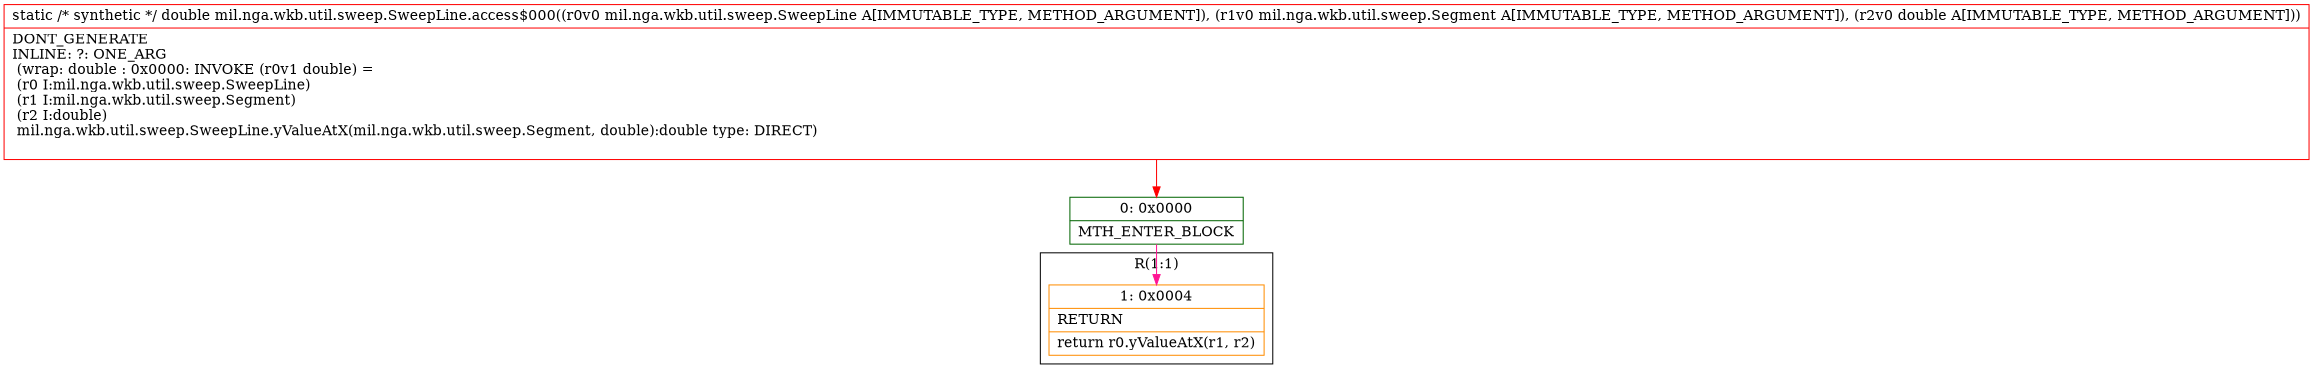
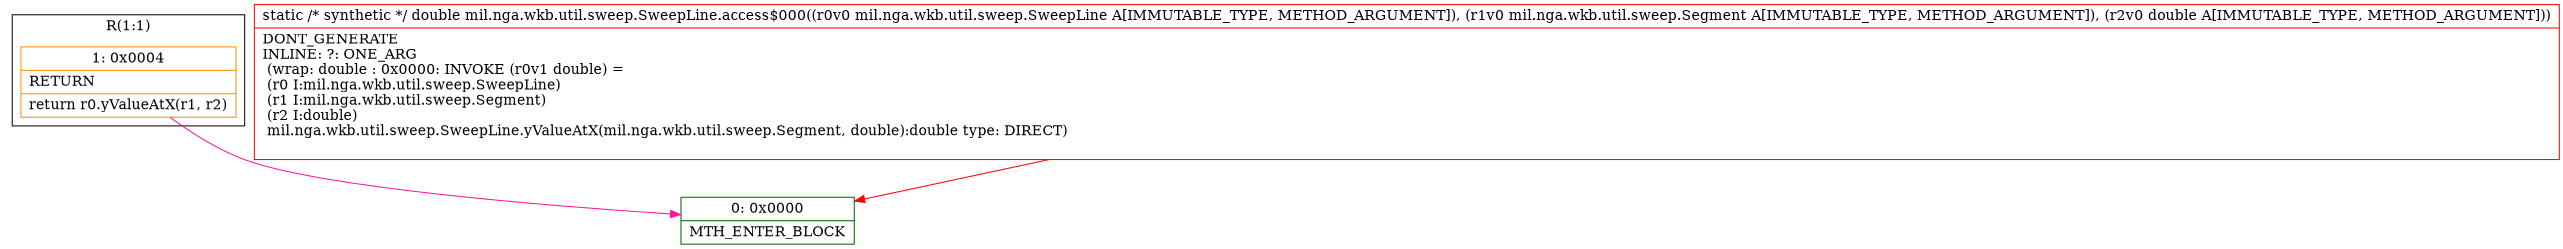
edge "0: 0x0000" -> "1: 0x0004": reversed
